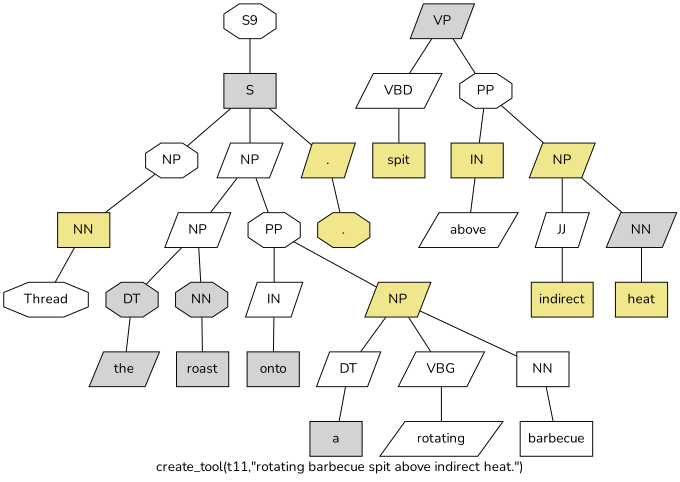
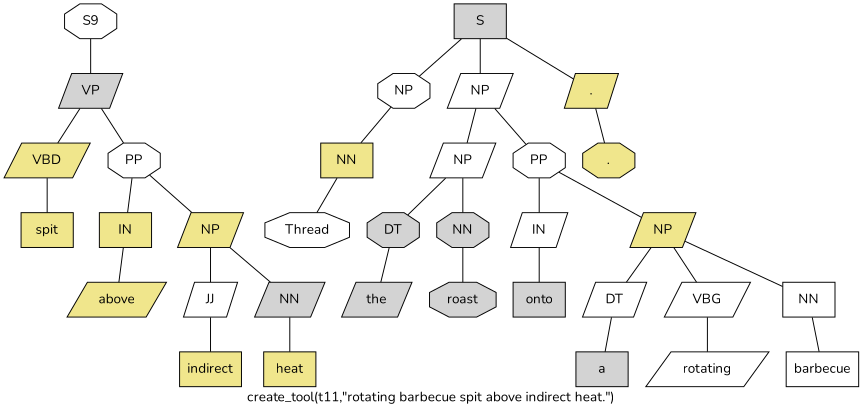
edge "S9" -- "S": now "S9" -- "VP"
node "VBD": fillcolor white -> khaki
node "above": fillcolor white -> khaki
node "roast": shape box -> octagon
